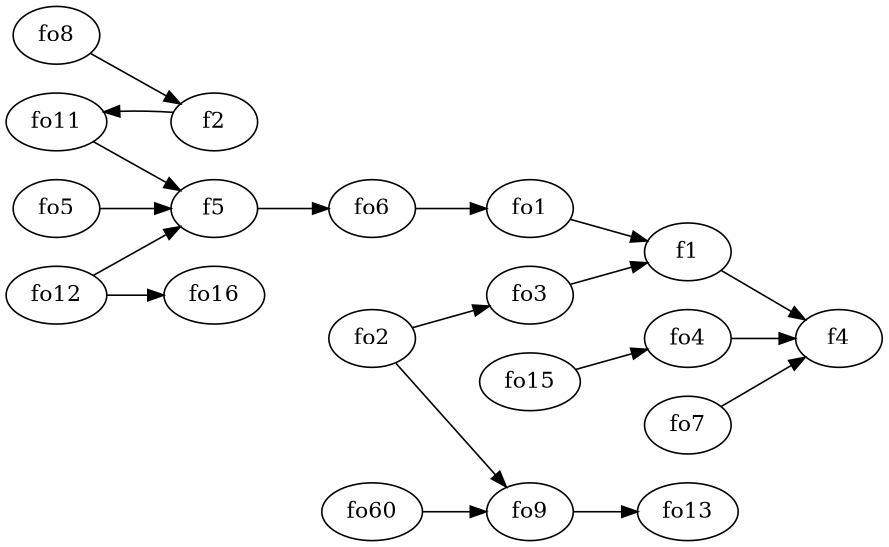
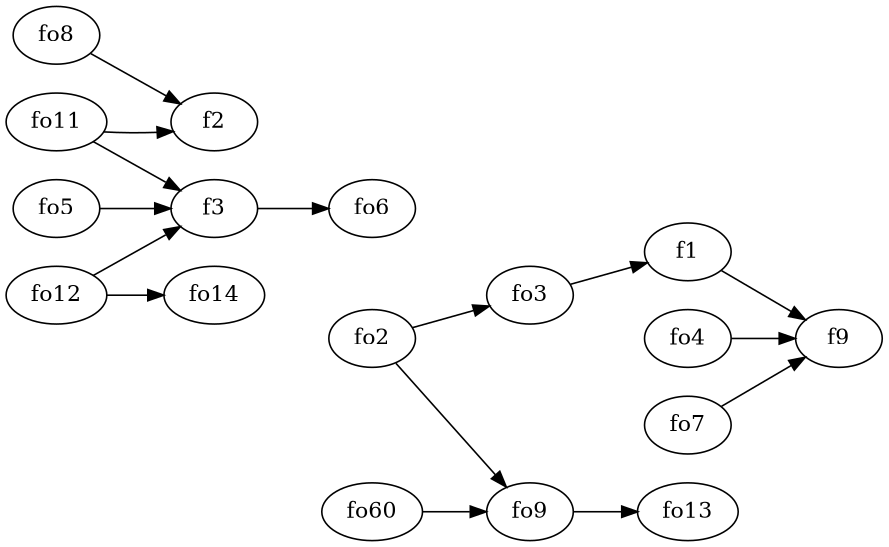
edge "f2" -> "fo11": reversed
node "f5": label "f5" -> "f3"
node "fo1": removed
node "fo16": label "fo16" -> "fo14"
node "f4": label "f4" -> "f9"
node "fo15": removed
